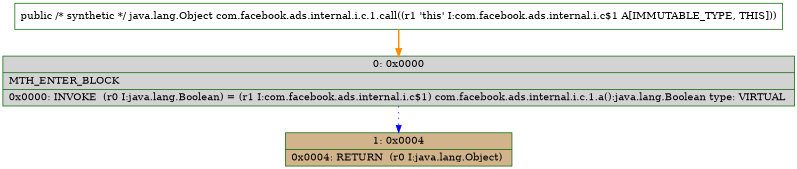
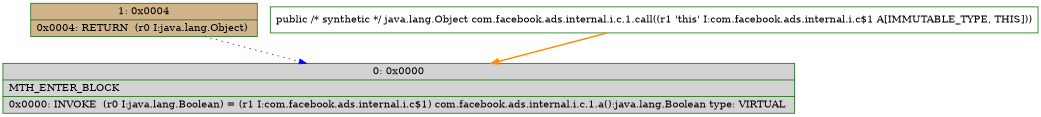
edge "0: 0x0000" -> "1: 0x0004": reversed
